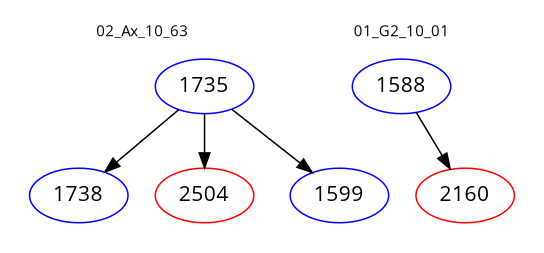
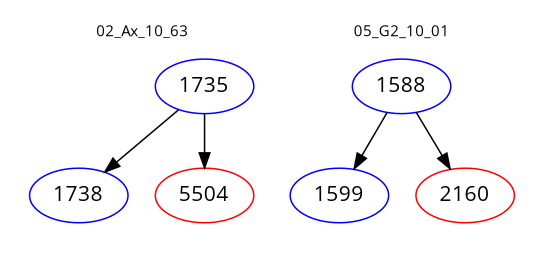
cluster "01_G2_10_01": label "01_G2_10_01" -> "05_G2_10_01"
edge "1735" -> "1599": now "1588" -> "1599"
node "2504": label "2504" -> "5504"
